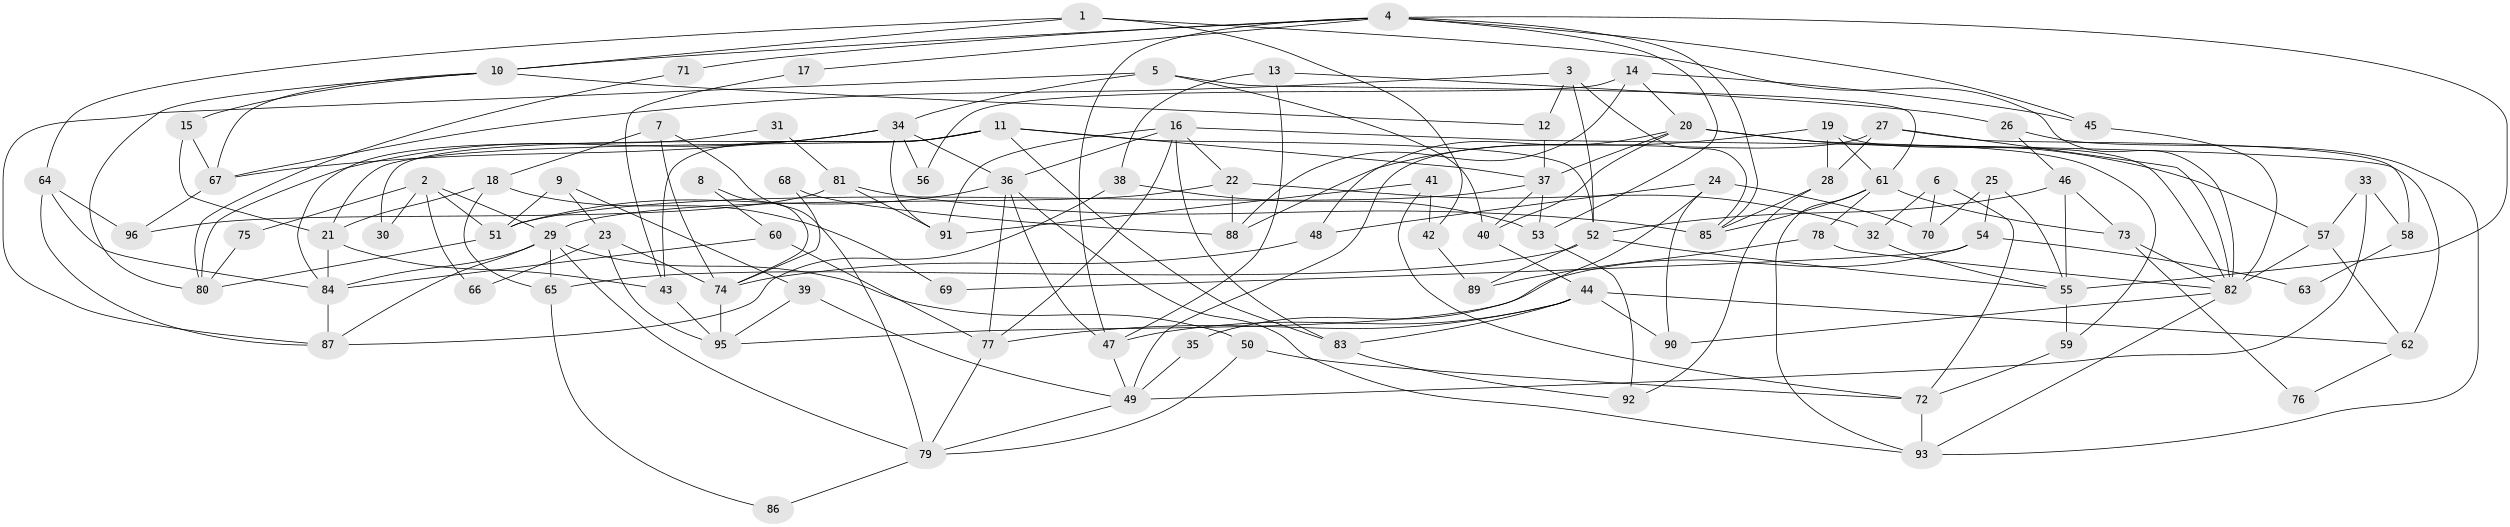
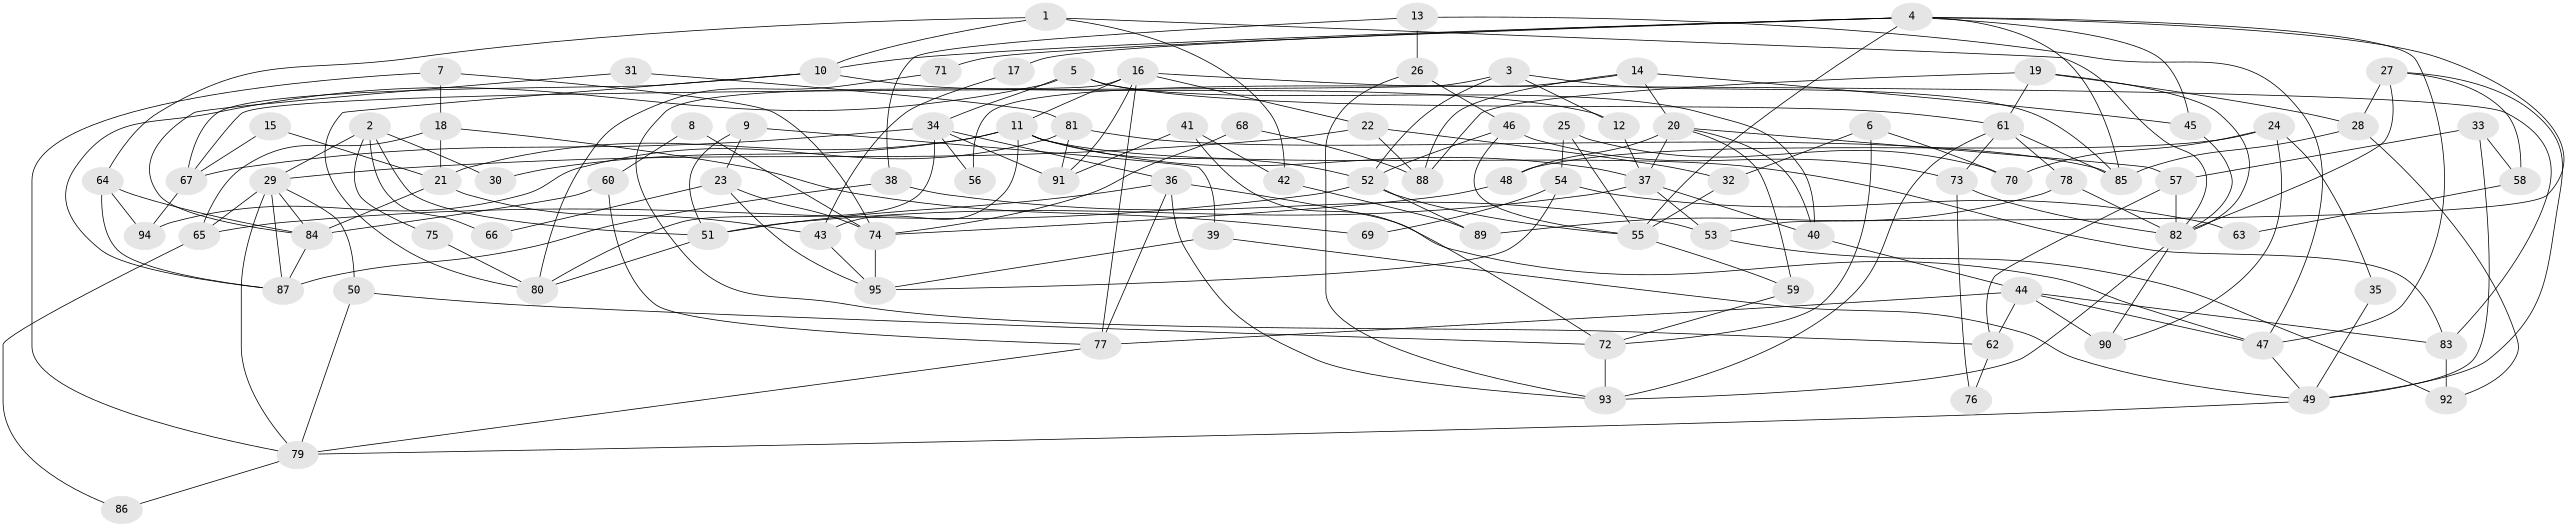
edge "10" -- "15": removed
edge "16" -- "36": now "16" -- "11"
node "96": label "96" -> "94"
